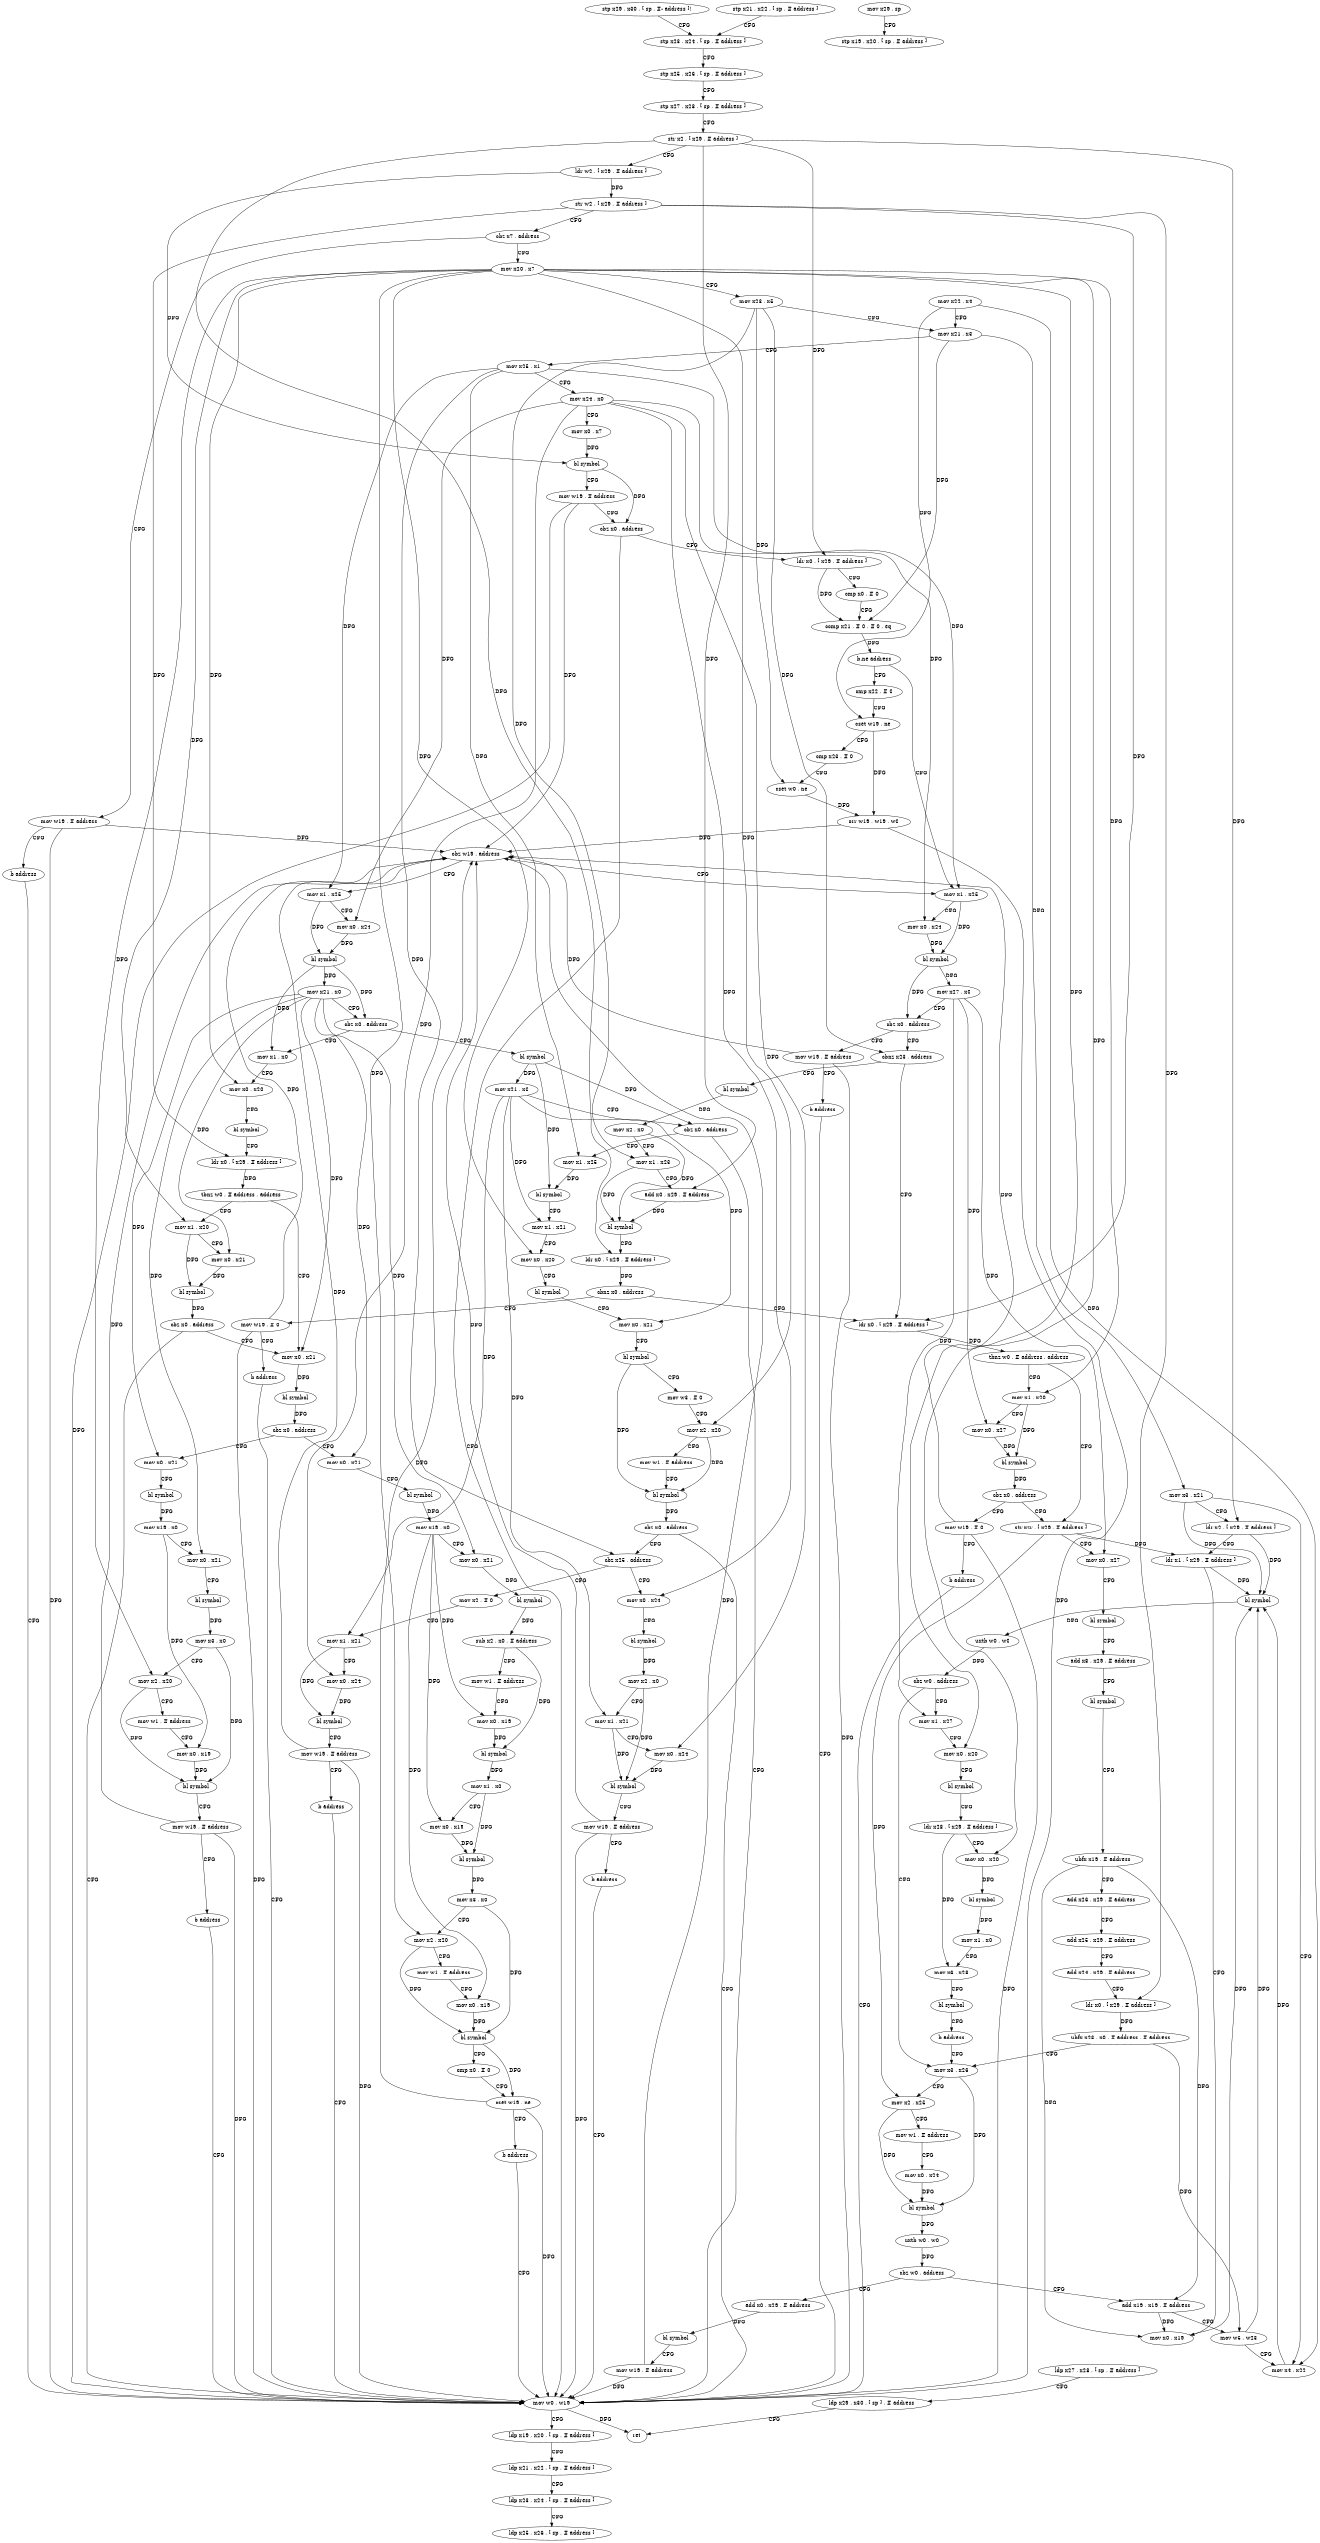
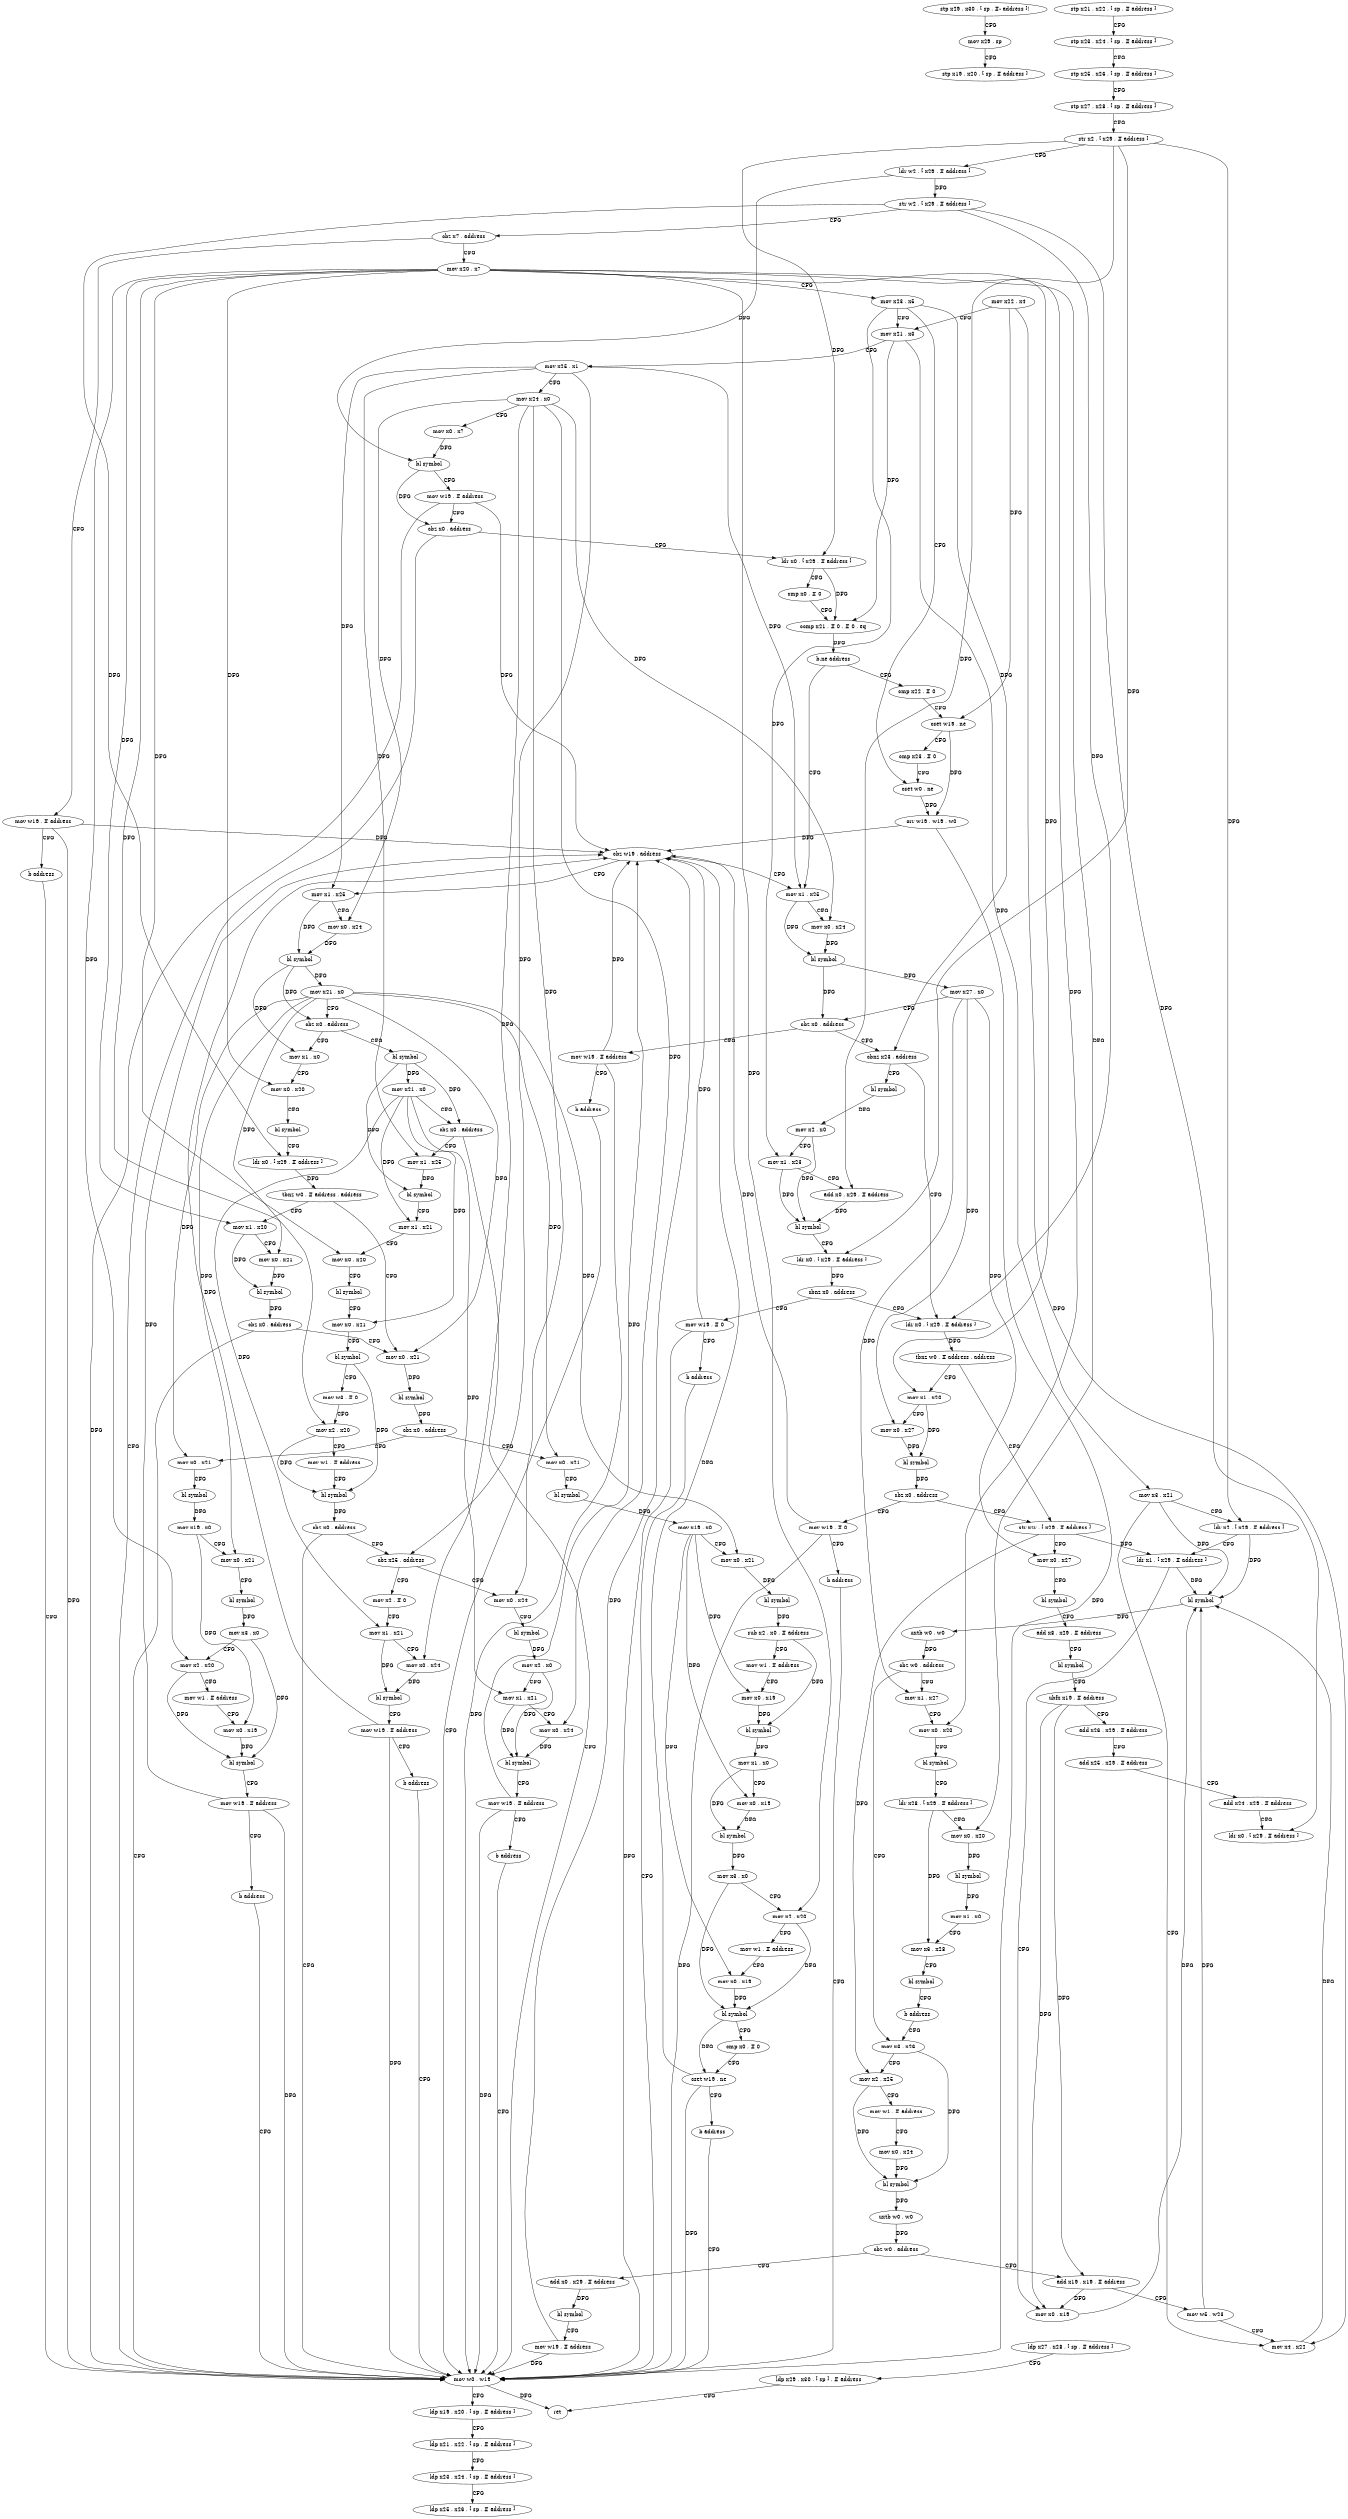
edge "stp x29 , x30 , [ sp , #- address ]!" -> "stp x23 , x24 , [ sp , # address ]": now "stp x29 , x30 , [ sp , #- address ]!" -> "mov x29 , sp"
edge "mov x23 , x5" -> "cset w0 , ne": label "DFG" -> "CFG"
node "ubfx x23 , x0 , # address , # address": removed
